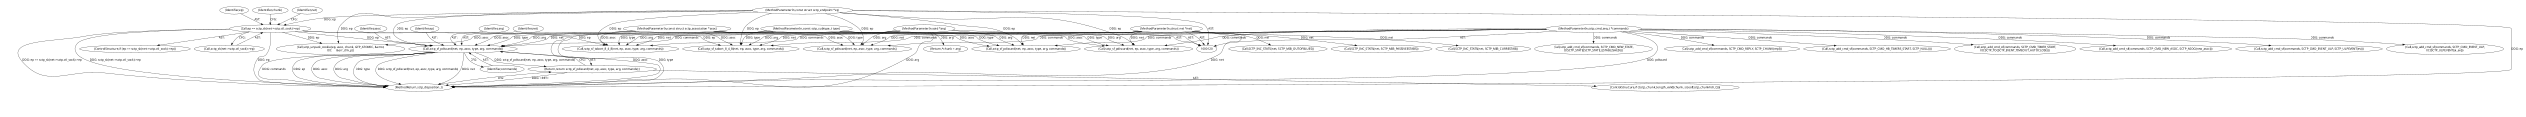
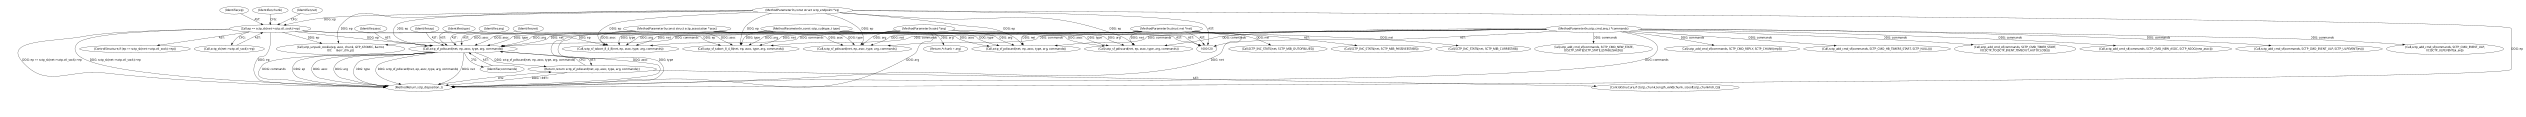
node "(Identifier,type)": added
edge "(MethodParameterIn,struct net *net)" -> "(Call,SCTP_INC_STATS(net, SCTP_MIB_PASSIVEESTABS))": label "DDG: net" -> "AST: "
edge "(MethodParameterIn,sctp_cmd_seq_t *commands)" -> "(MethodReturn,sctp_disposition_t)": label "DDG: pdiscard" -> "DDG: commands"
